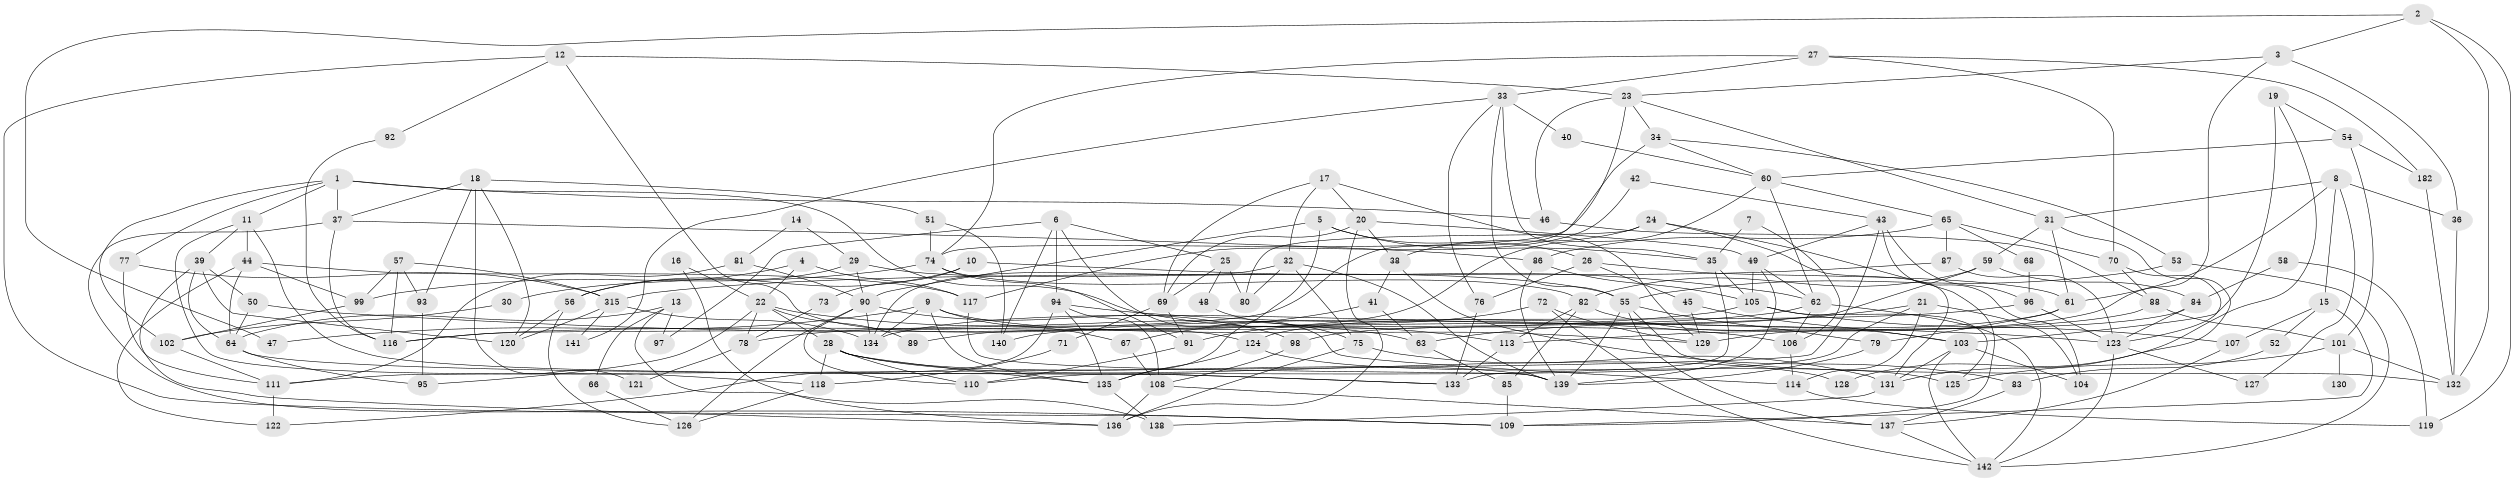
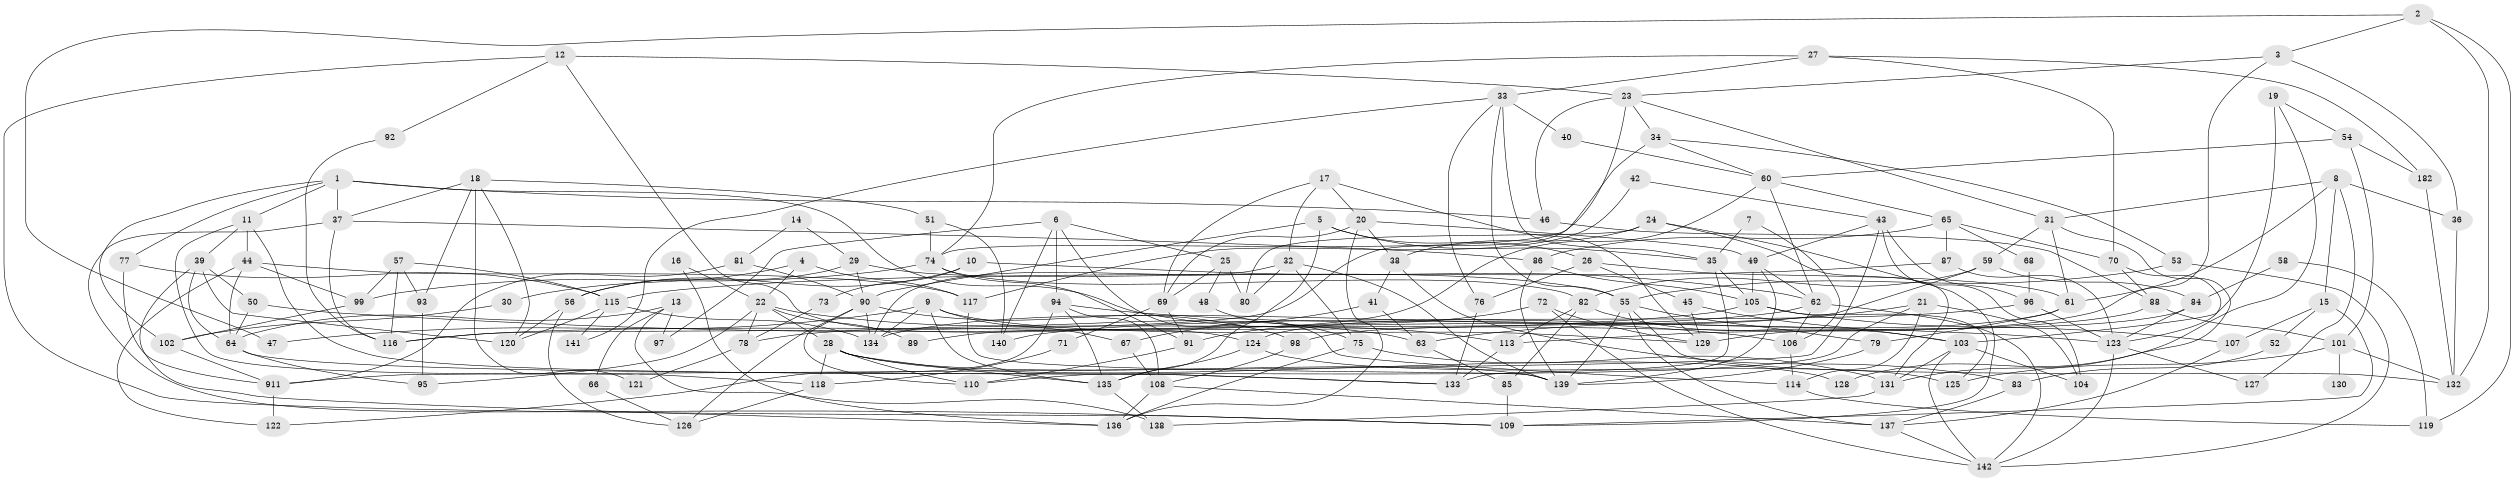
node "315": label "315" -> "115"
node "111": label "111" -> "911"
